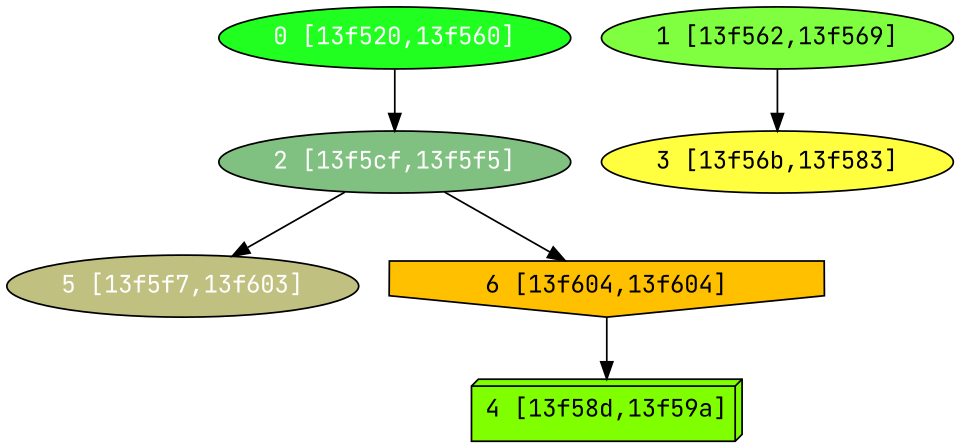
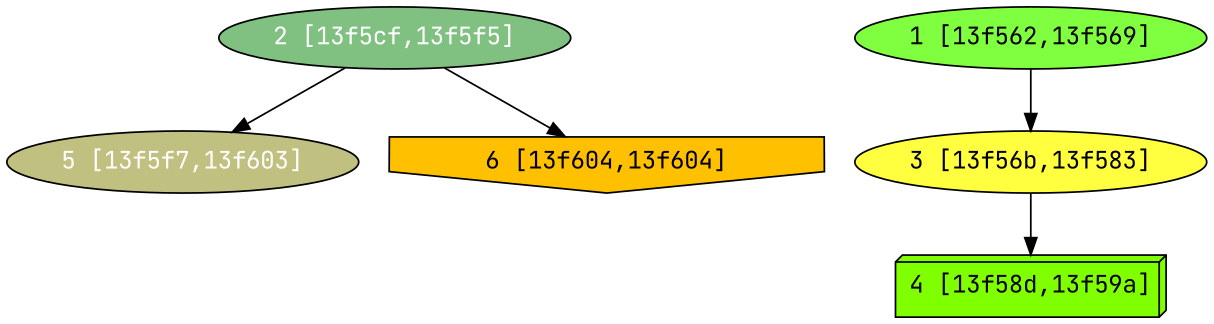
node "0 [13f520,13f560]": removed
edge "6 [13f604,13f604]" -> "4 [13f58d,13f59a]": now "3 [13f56b,13f583]" -> "4 [13f58d,13f59a]"
